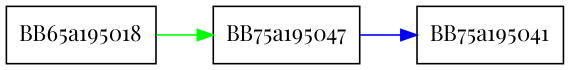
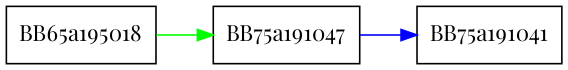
node "BB75a195047": label "BB75a195047" -> "BB75a191047"
node "BB75a195041": label "BB75a195041" -> "BB75a191041"
